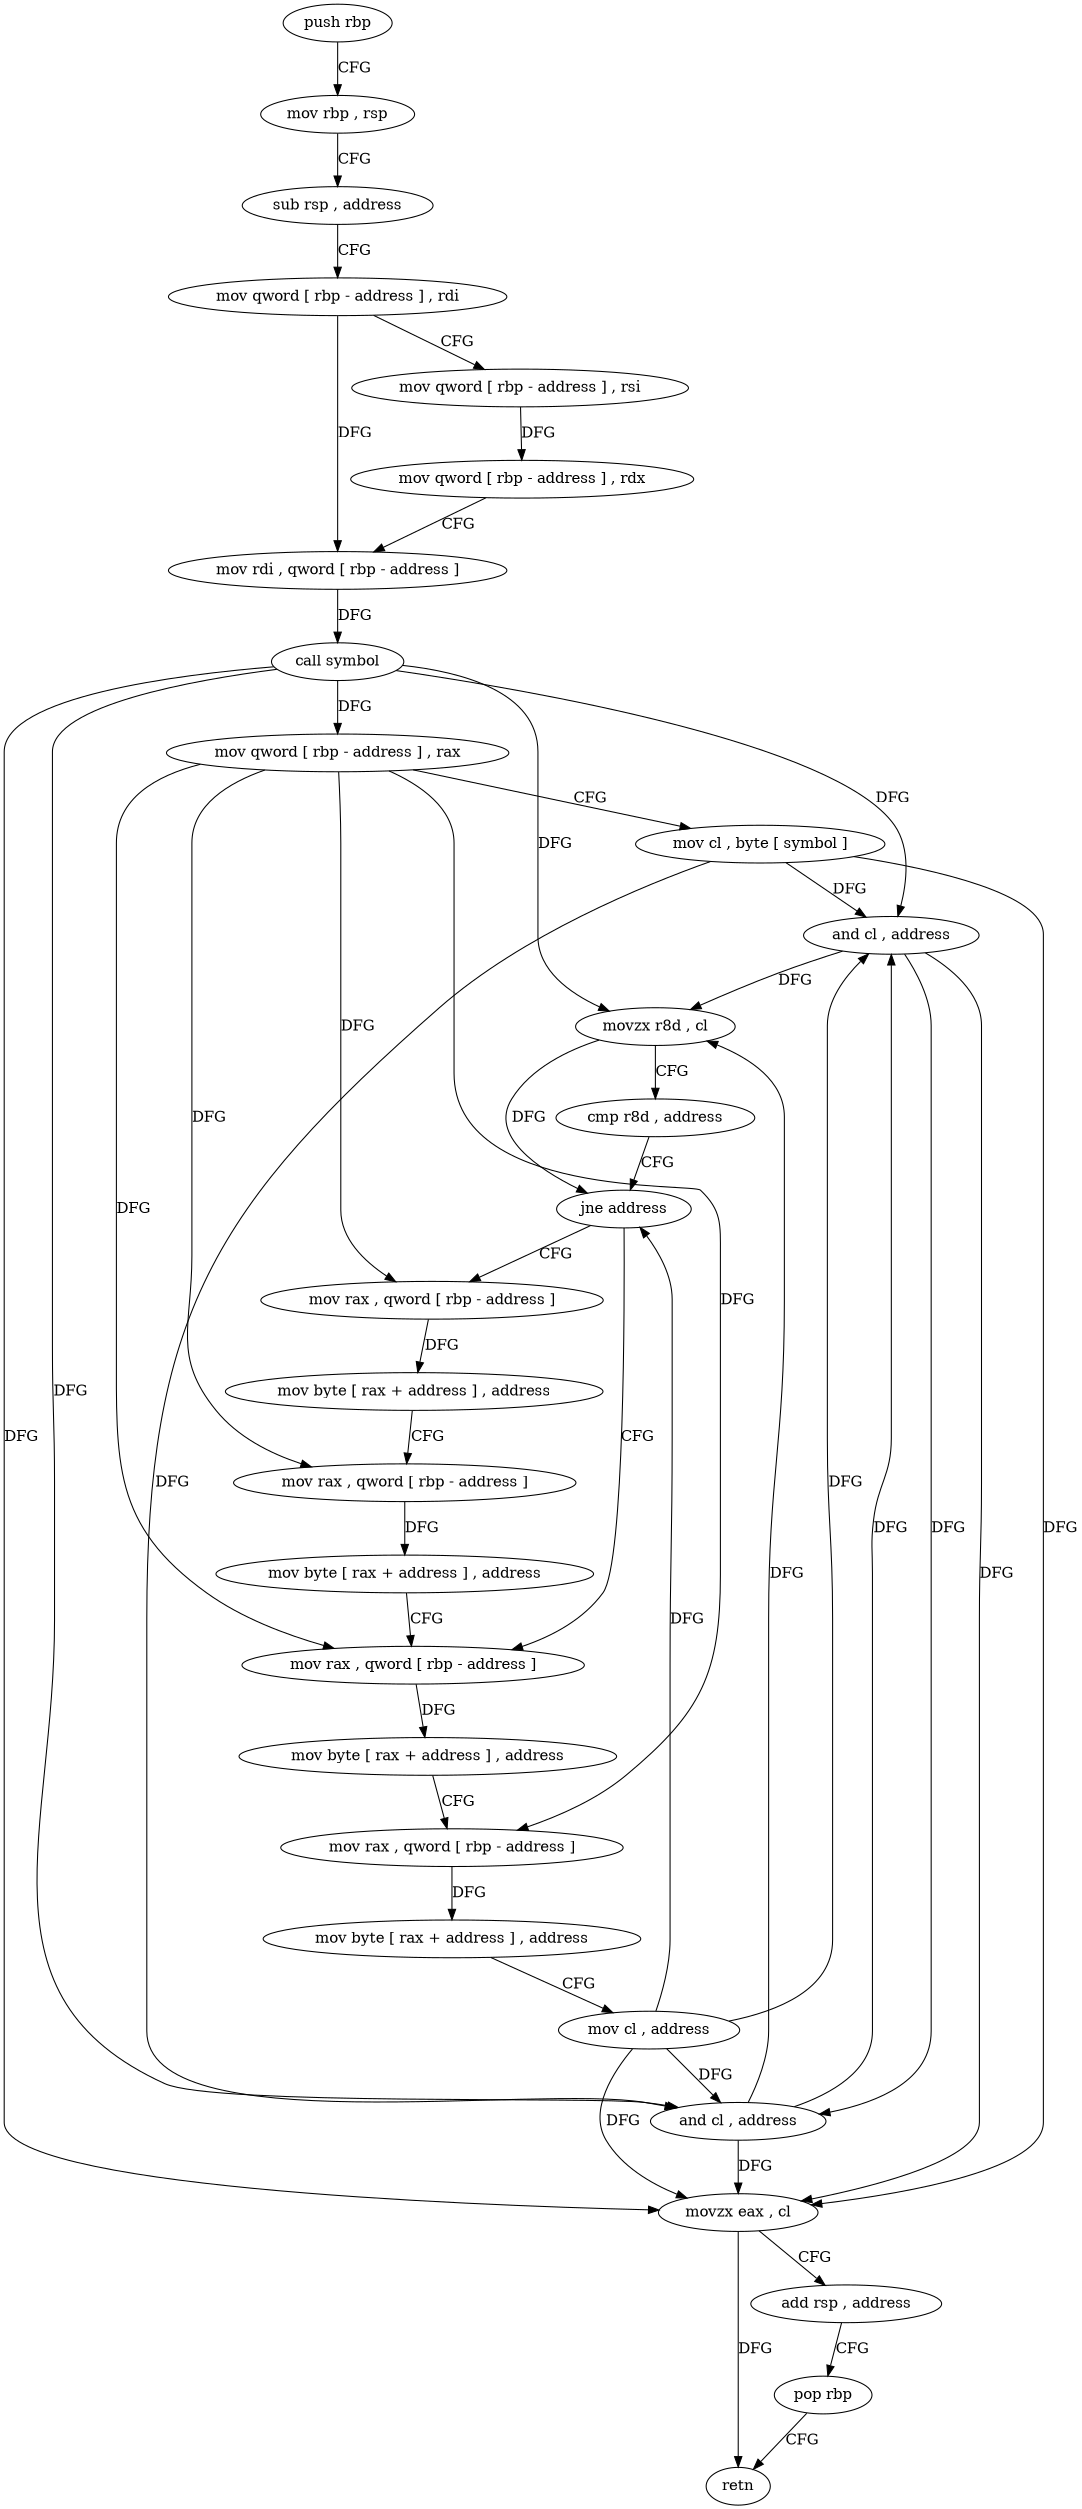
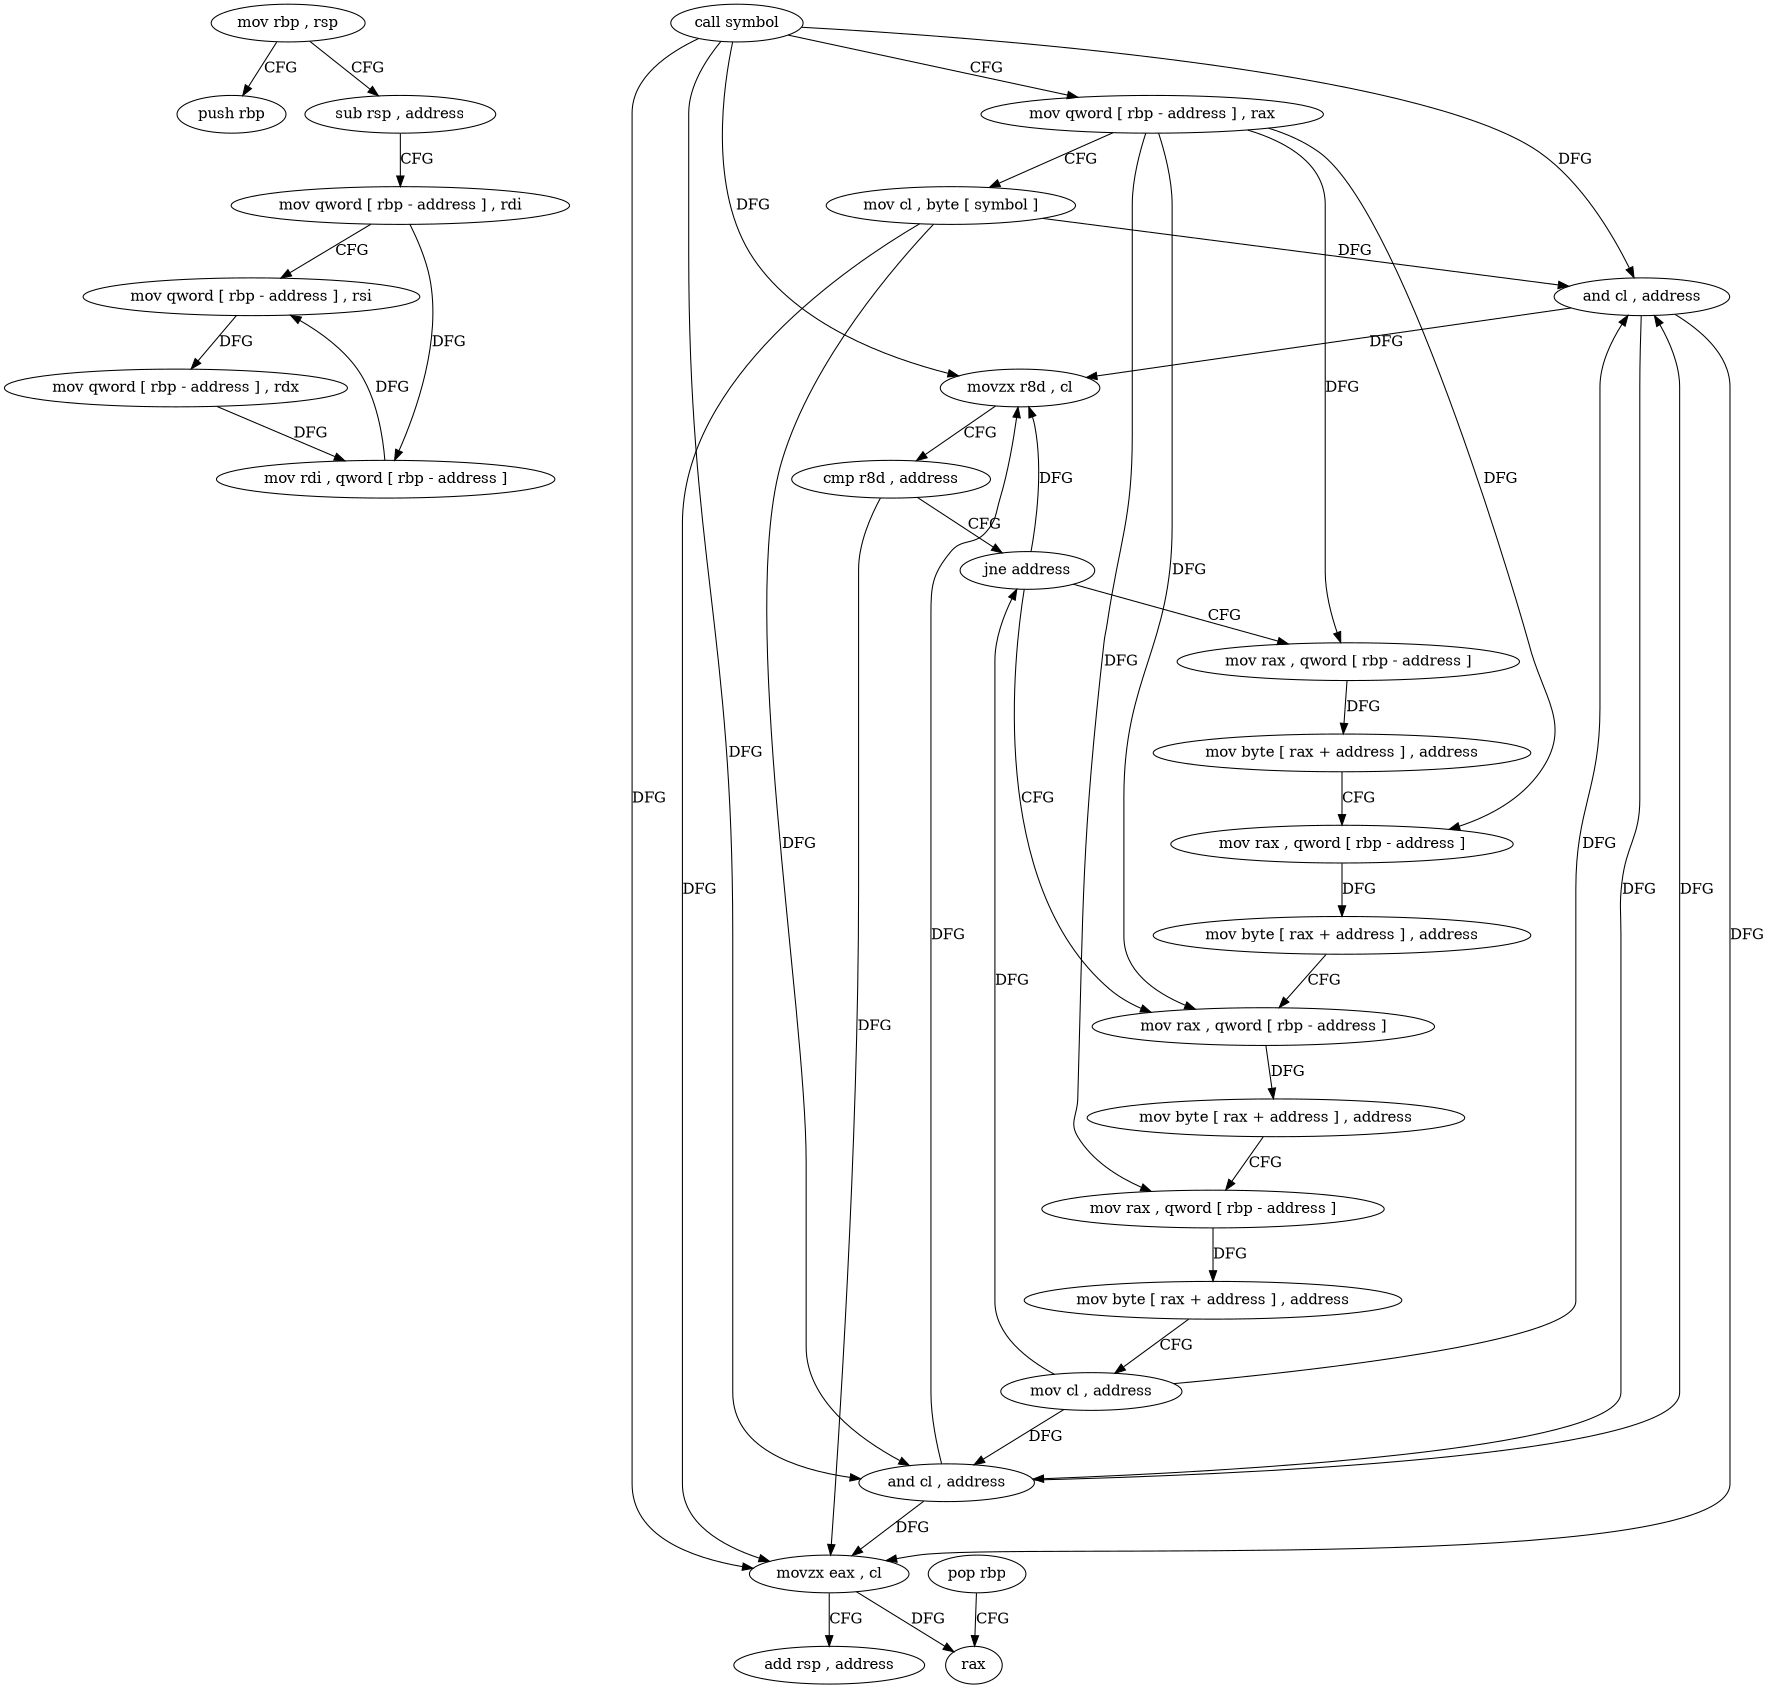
edge "push rbp" -> "mov rbp , rsp": reversed
edge "mov qword [ rbp - address ] , rdx" -> "mov rdi , qword [ rbp - address ]": label "CFG" -> "DFG"
edge "mov rdi , qword [ rbp - address ]" -> "call symbol": now "mov rdi , qword [ rbp - address ]" -> "mov qword [ rbp - address ] , rsi"
edge "call symbol" -> "mov qword [ rbp - address ] , rax": label "DFG" -> "CFG"
edge "movzx r8d , cl" -> "jne address": reversed
edge "mov cl , address" -> "movzx eax , cl": now "cmp r8d , address" -> "movzx eax , cl"
edge "add rsp , address" -> "pop rbp": removed, label "CFG"
node "retn": label "retn" -> "rax"
